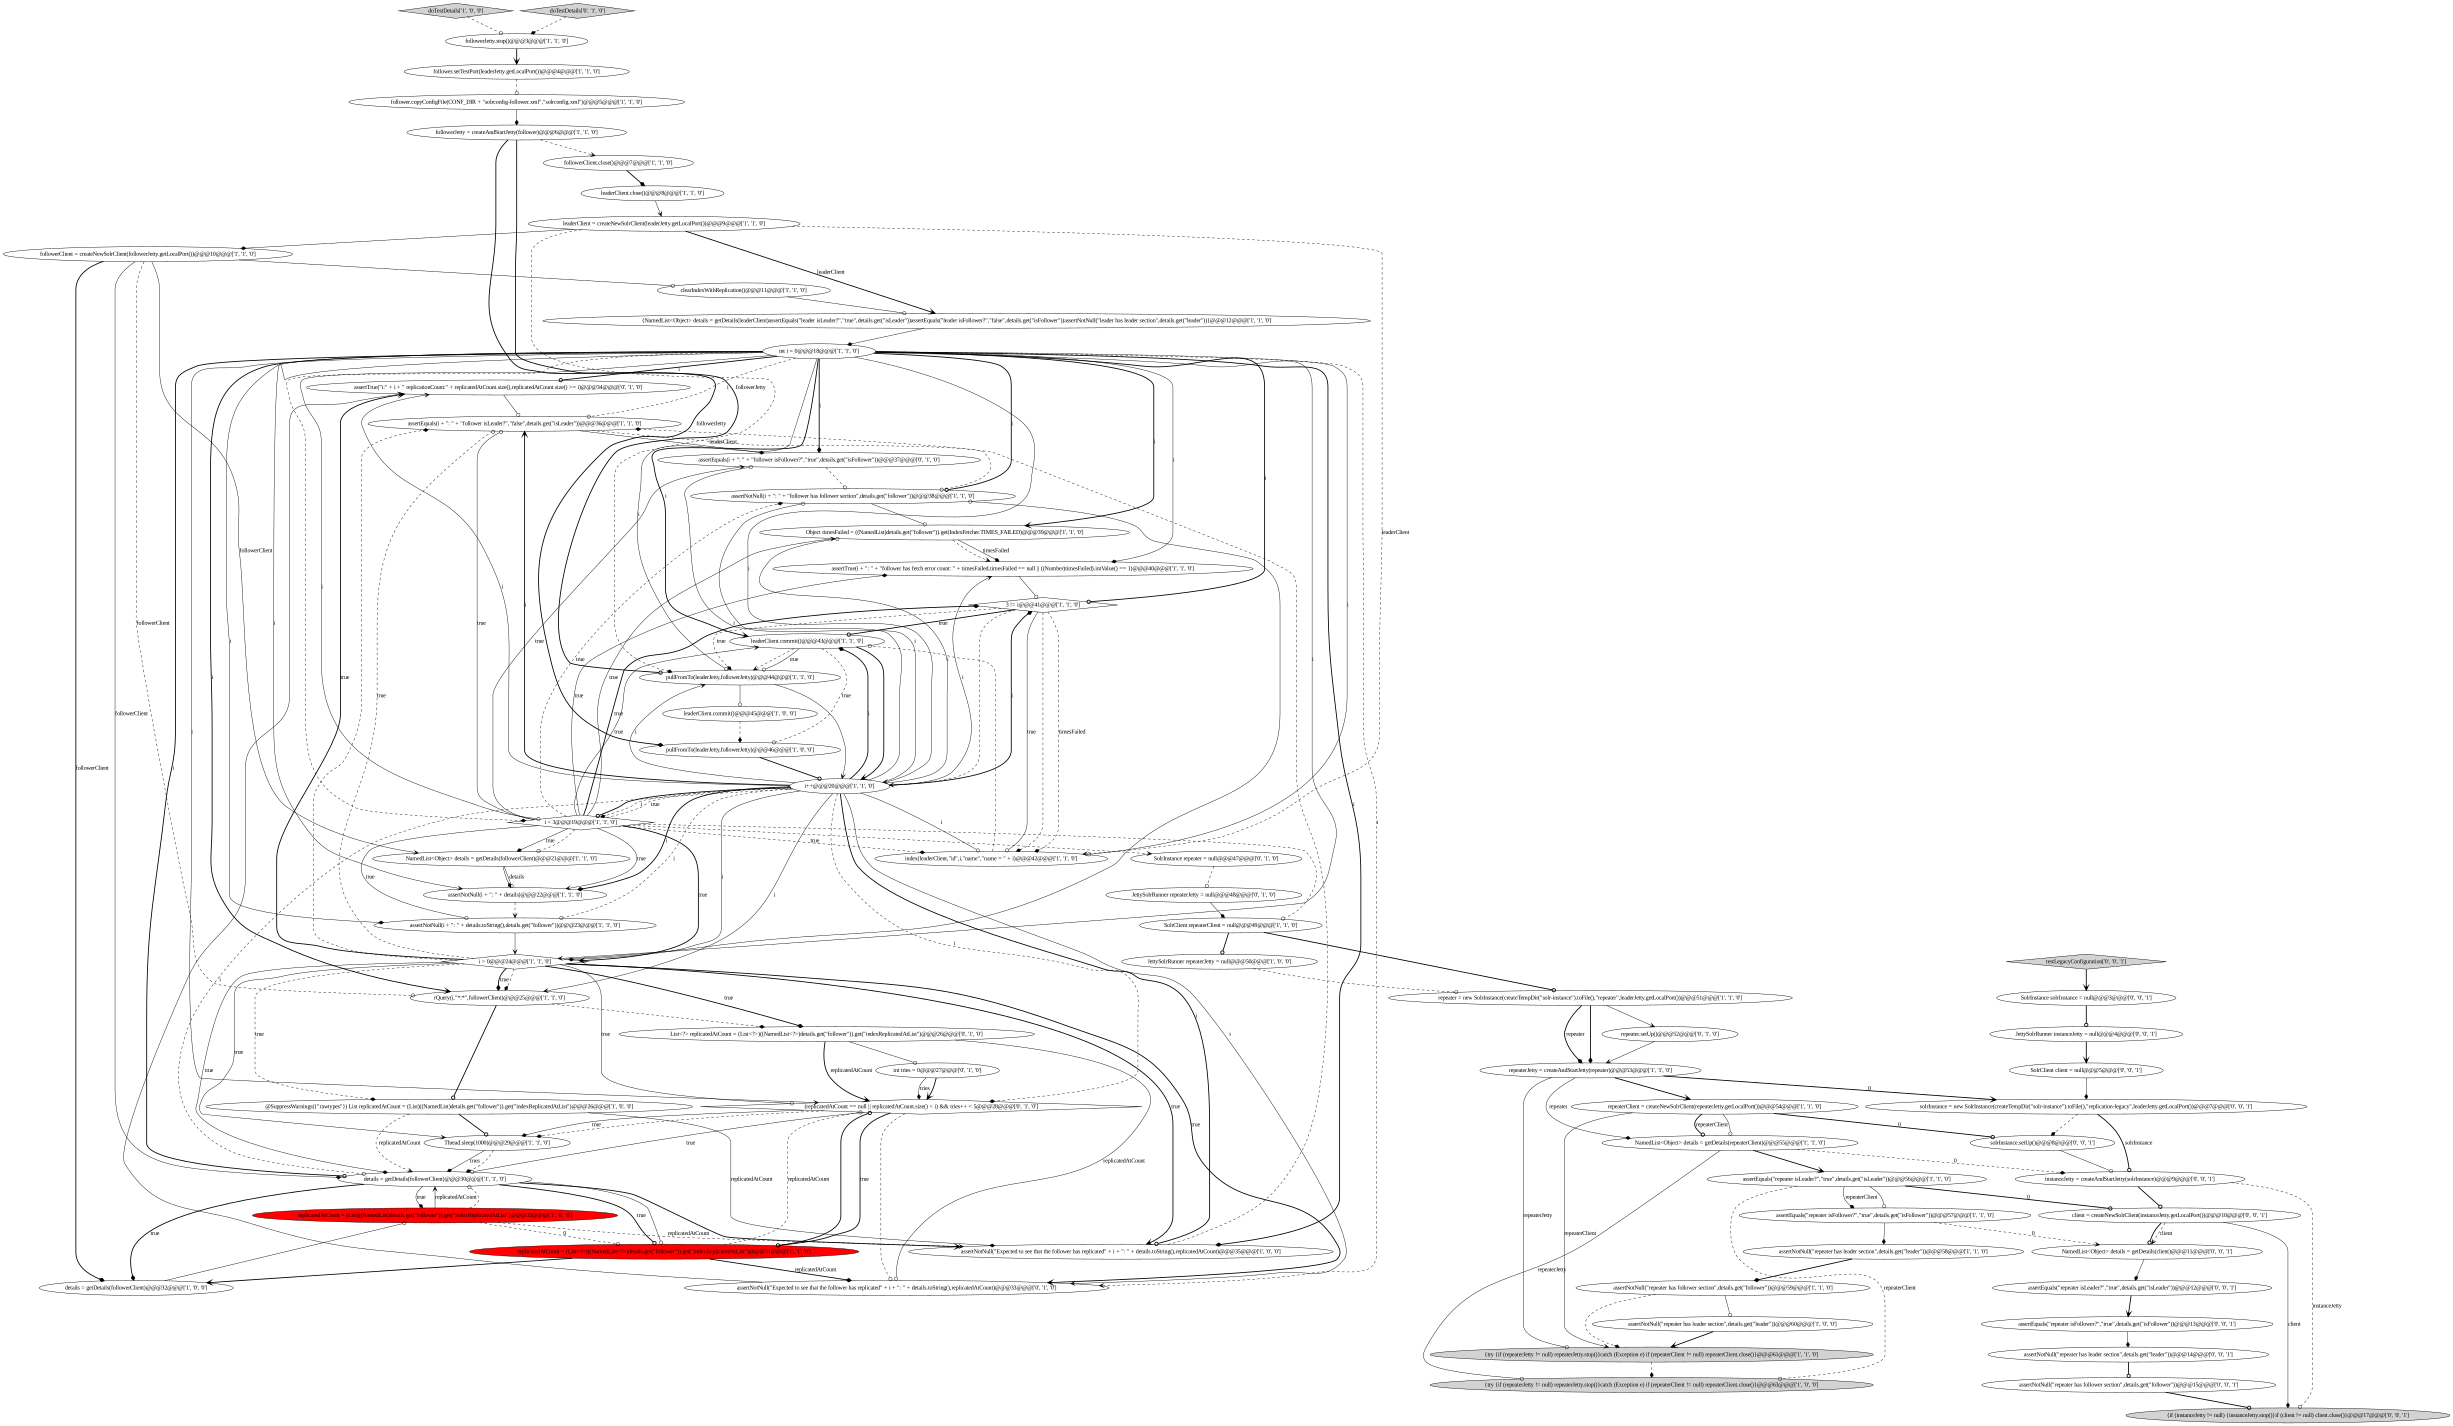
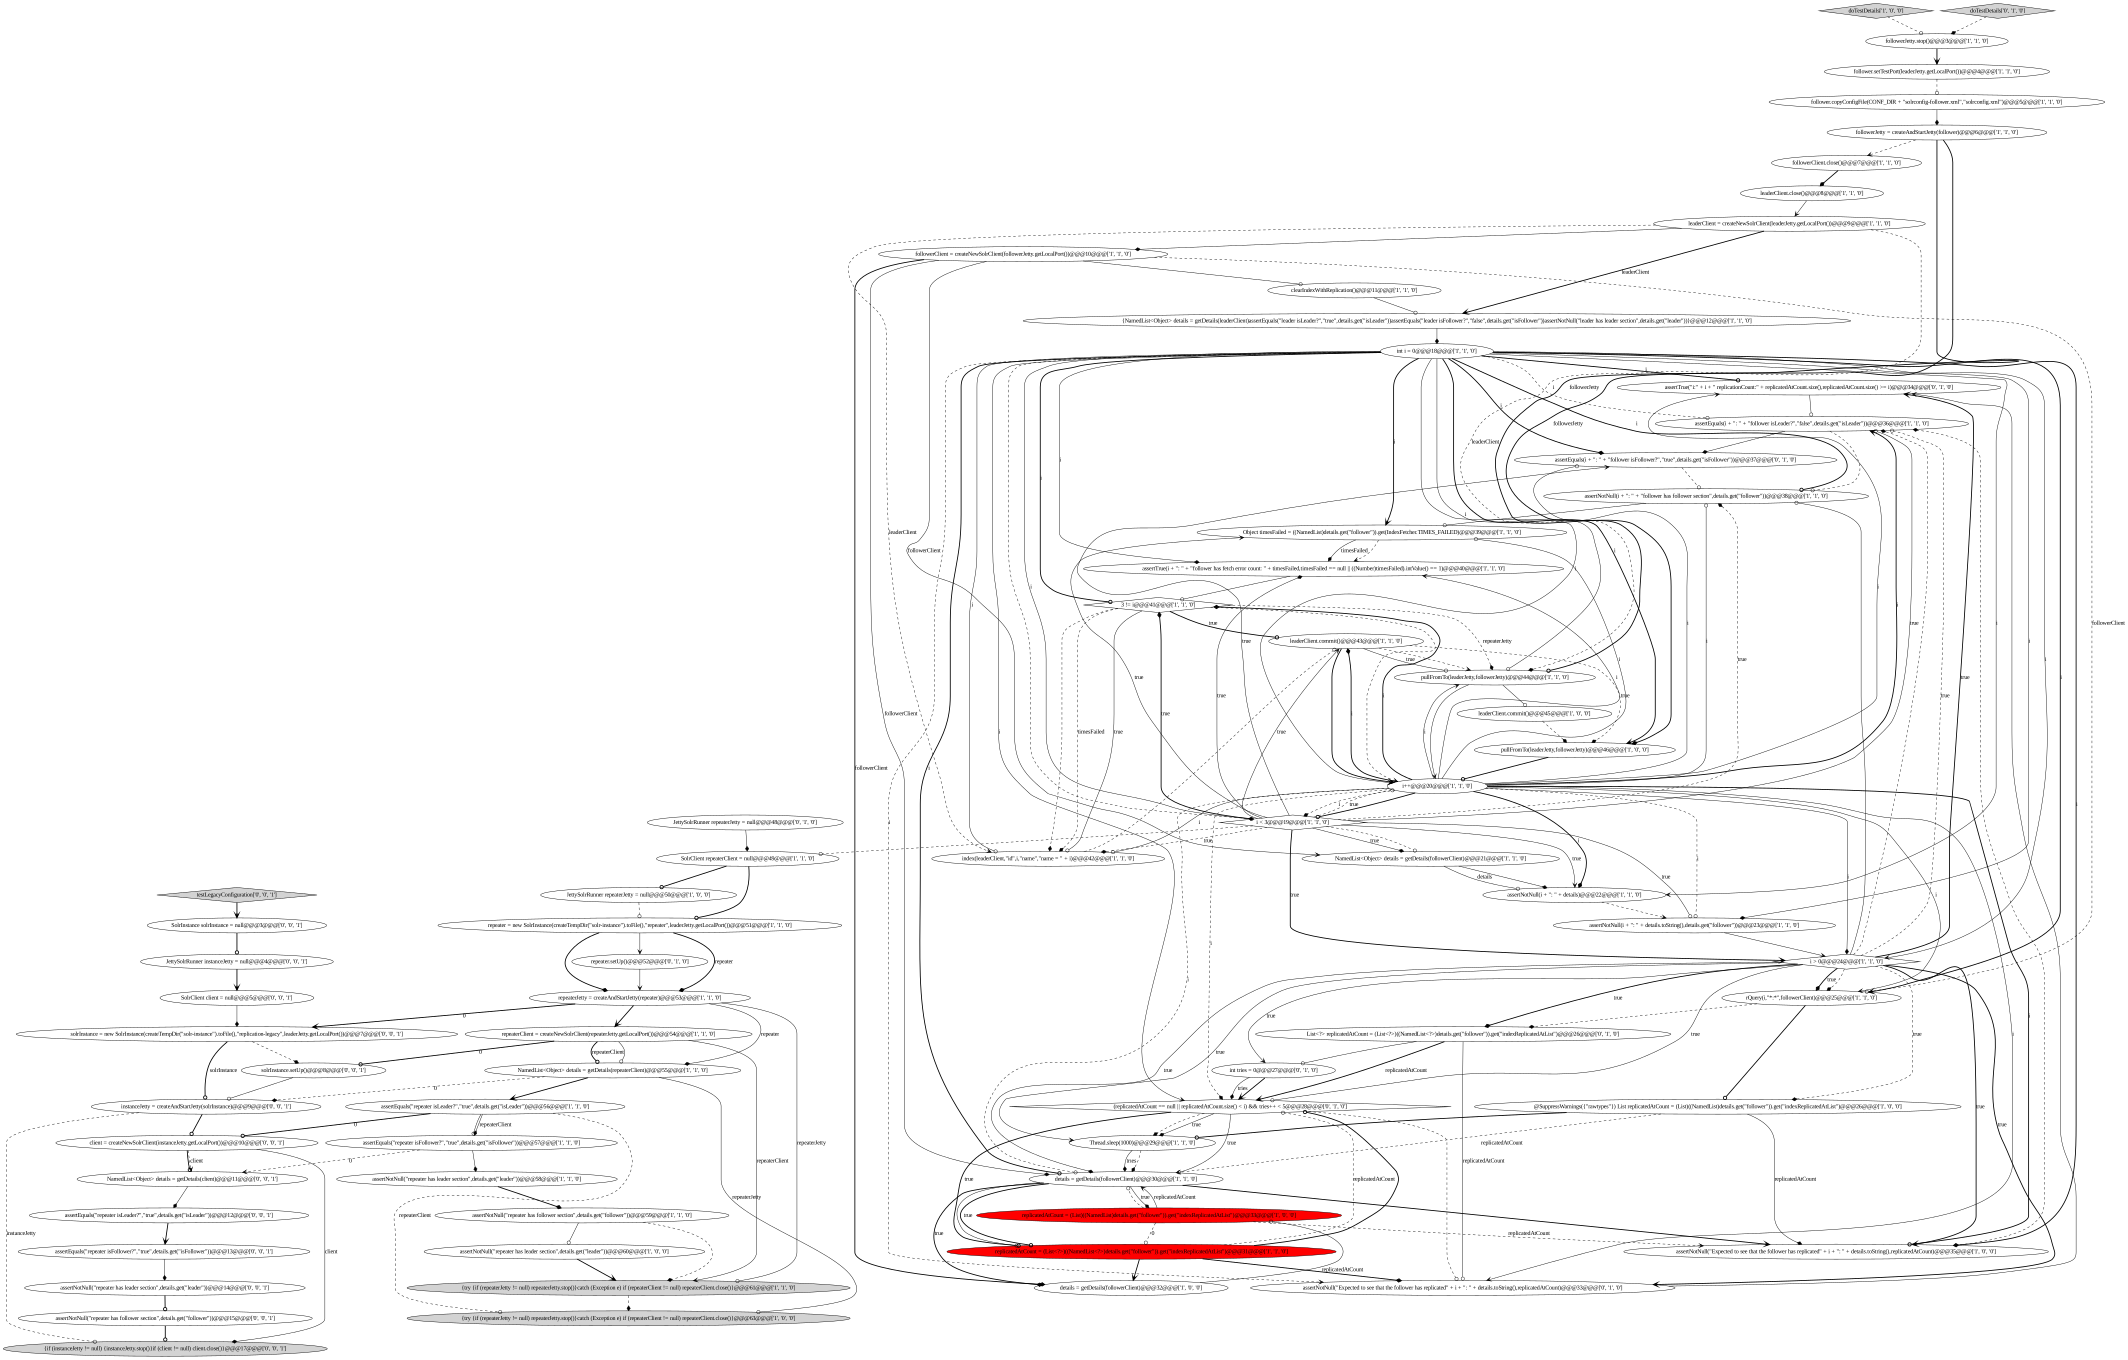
edge "int i = 0@@@18@@@['1', '1', '0']" -> "leaderClient.commit()@@@43@@@['1', '1', '0']": now "int i = 0@@@18@@@['1', '1', '0']" -> "pullFromTo(leaderJetty,followerJetty)@@@46@@@['1', '0', '0']"
edge "3 != i@@@41@@@['1', '1', '0']" -> "pullFromTo(leaderJetty,followerJetty)@@@44@@@['1', '1', '0']": label "true" -> "repeaterJetty"
edge "leaderClient.commit()@@@43@@@['1', '1', '0']" -> "pullFromTo(leaderJetty,followerJetty)@@@46@@@['1', '0', '0']": arrowhead odot -> diamond
node "SolrInstance repeater = null@@@47@@@['0', '1', '0']": removed
edge "i > 0@@@24@@@['1', '1', '0']" -> "int tries = 0@@@27@@@['0', '1', '0']": added, label "true"
